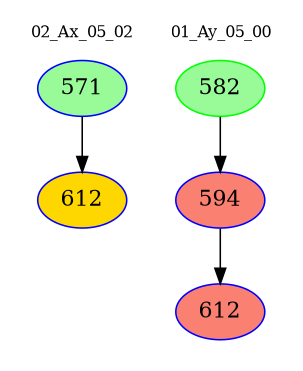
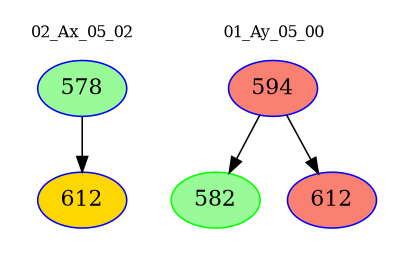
node "571": label "571" -> "578"
edge "582" -> "594": reversed
